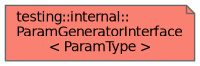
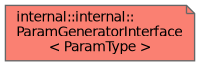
node "testing::internal:: ParamGeneratorInterface < ParamType >": label "testing::internal:: ParamGeneratorInterface < ParamType >" -> "internal::internal:: ParamGeneratorInterface < ParamType >"
